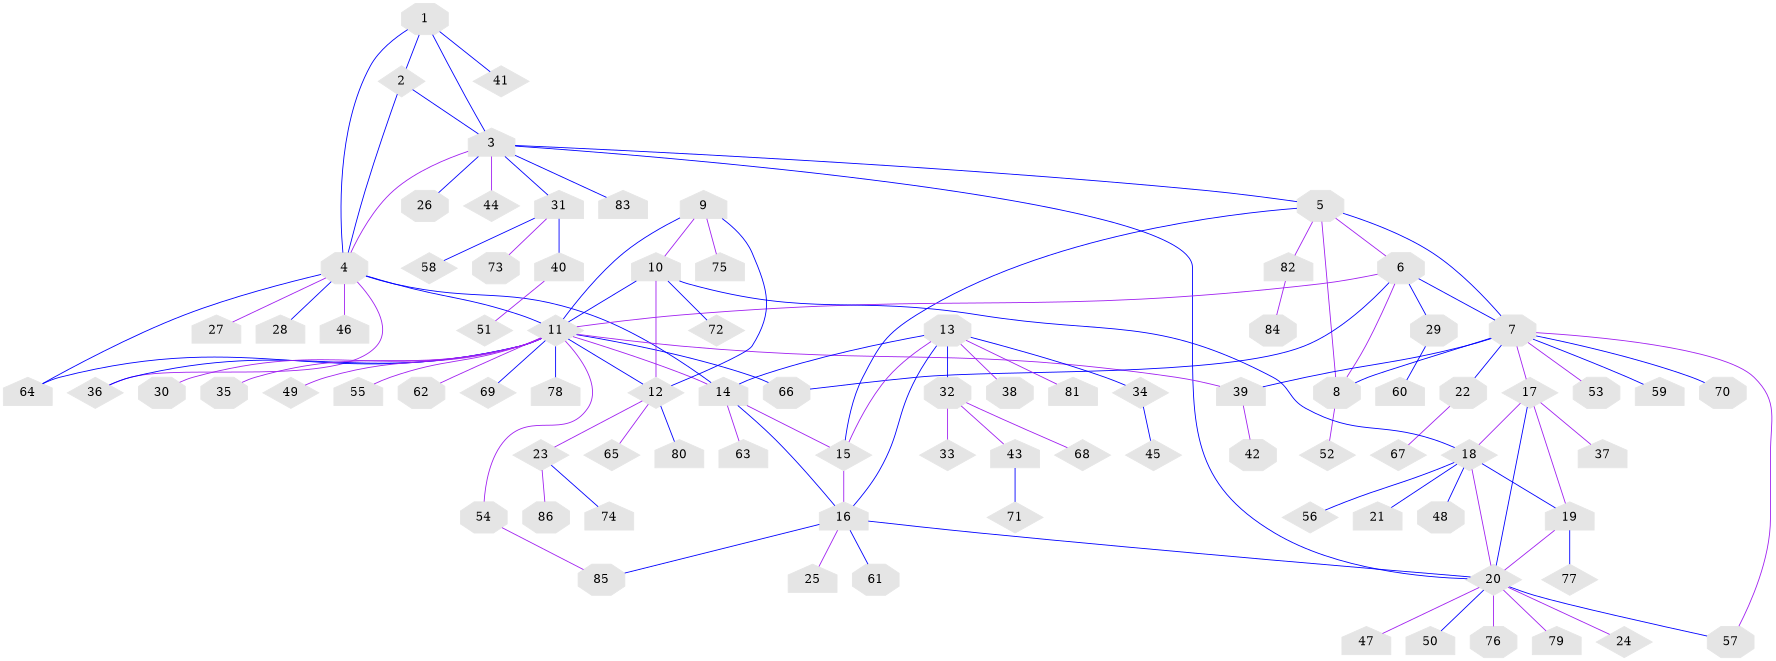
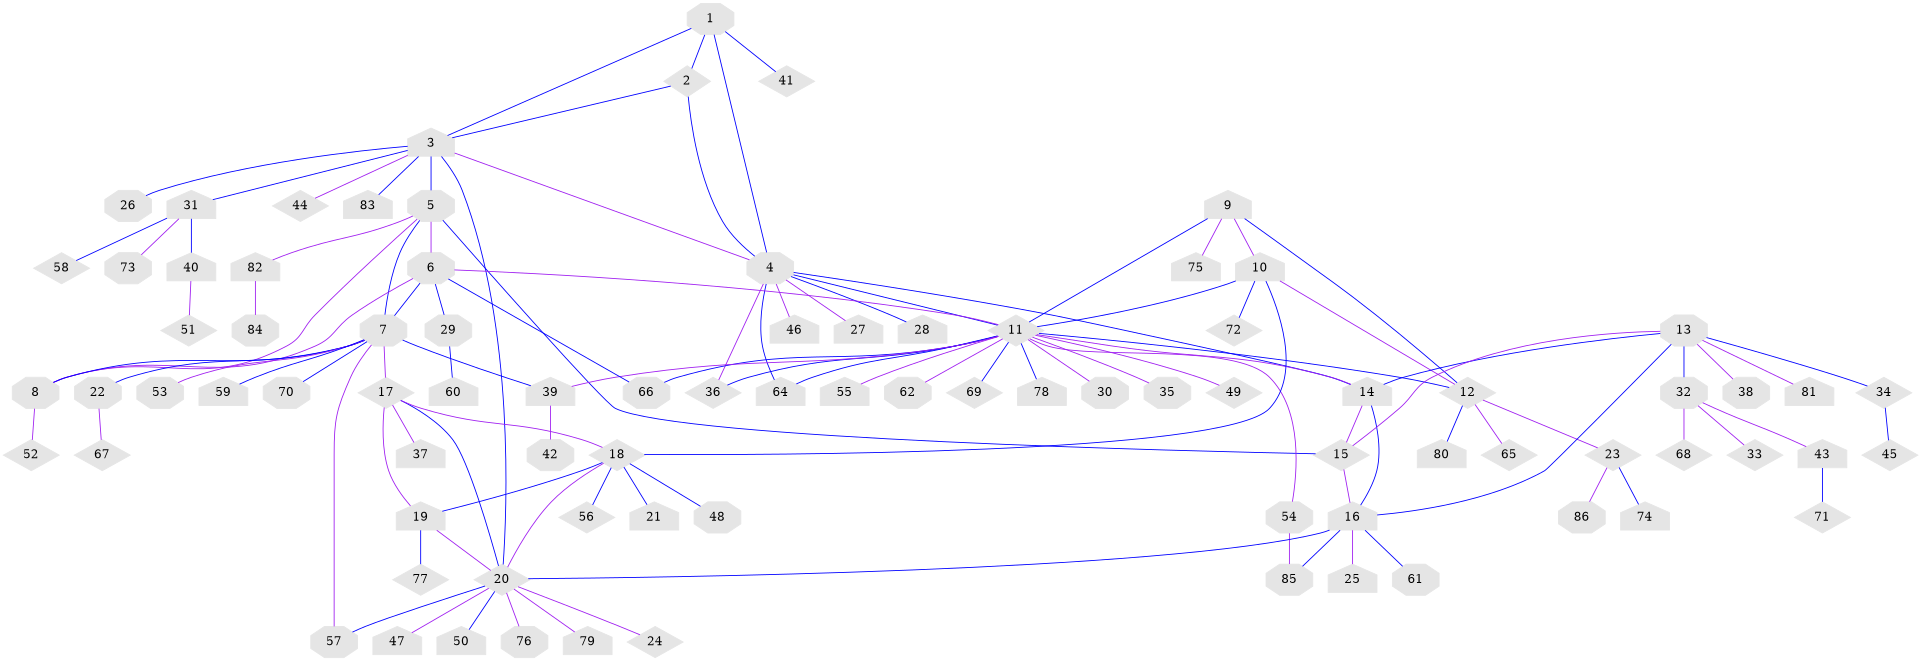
node "63": removed
